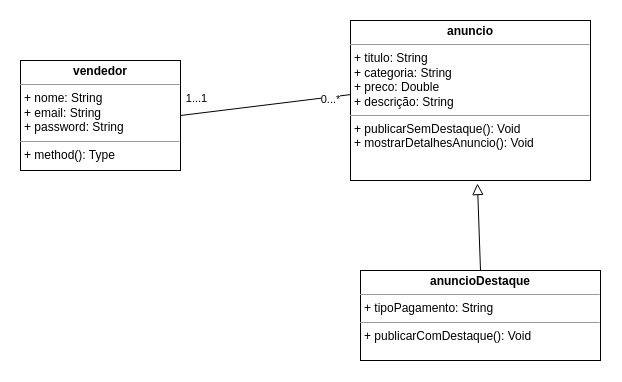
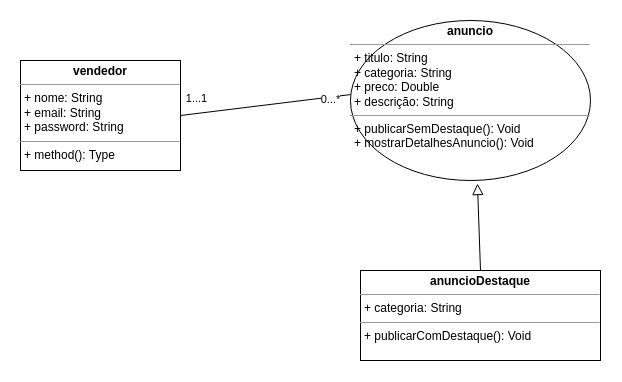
node "anuncio + titulo: String + categoria: String + preco: Double + descrição: String + publicarSemDestaque(): Void + mostrarDetalhesAnuncio(): Void": shape rectangle -> ellipse
node "anuncioDestaque + tipoPagamento: String + publicarComDestaque(): Void": label "anuncioDestaque + tipoPagamento: String + publicarComDestaque(): Void" -> "anuncioDestaque + categoria: String + publicarComDestaque(): Void"
